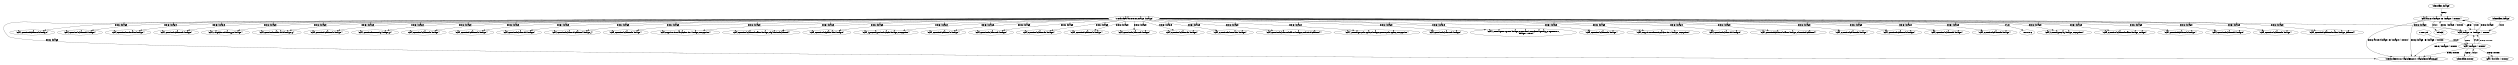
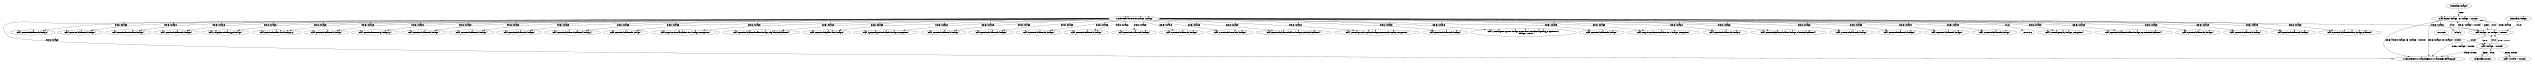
node "(Call,GetPixelChannelOffset(image,Image))": label "(Call,GetPixelChannelOffset(image,Image))" -> "(Call,GetPixelChannelOffset(image,GreenPixelChannel))"
